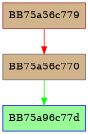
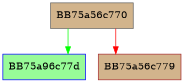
edge "BB75a56c779" -> "BB75a56c770": reversed
